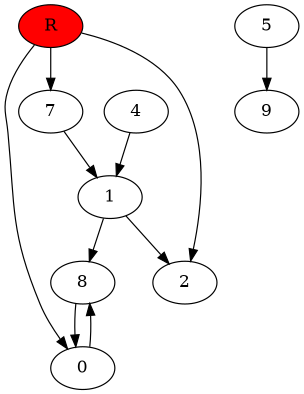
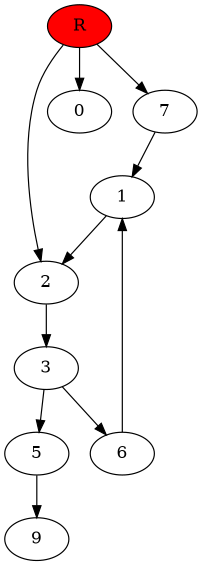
node "4": label "4" -> "6"
node "8": removed
node "3": added
